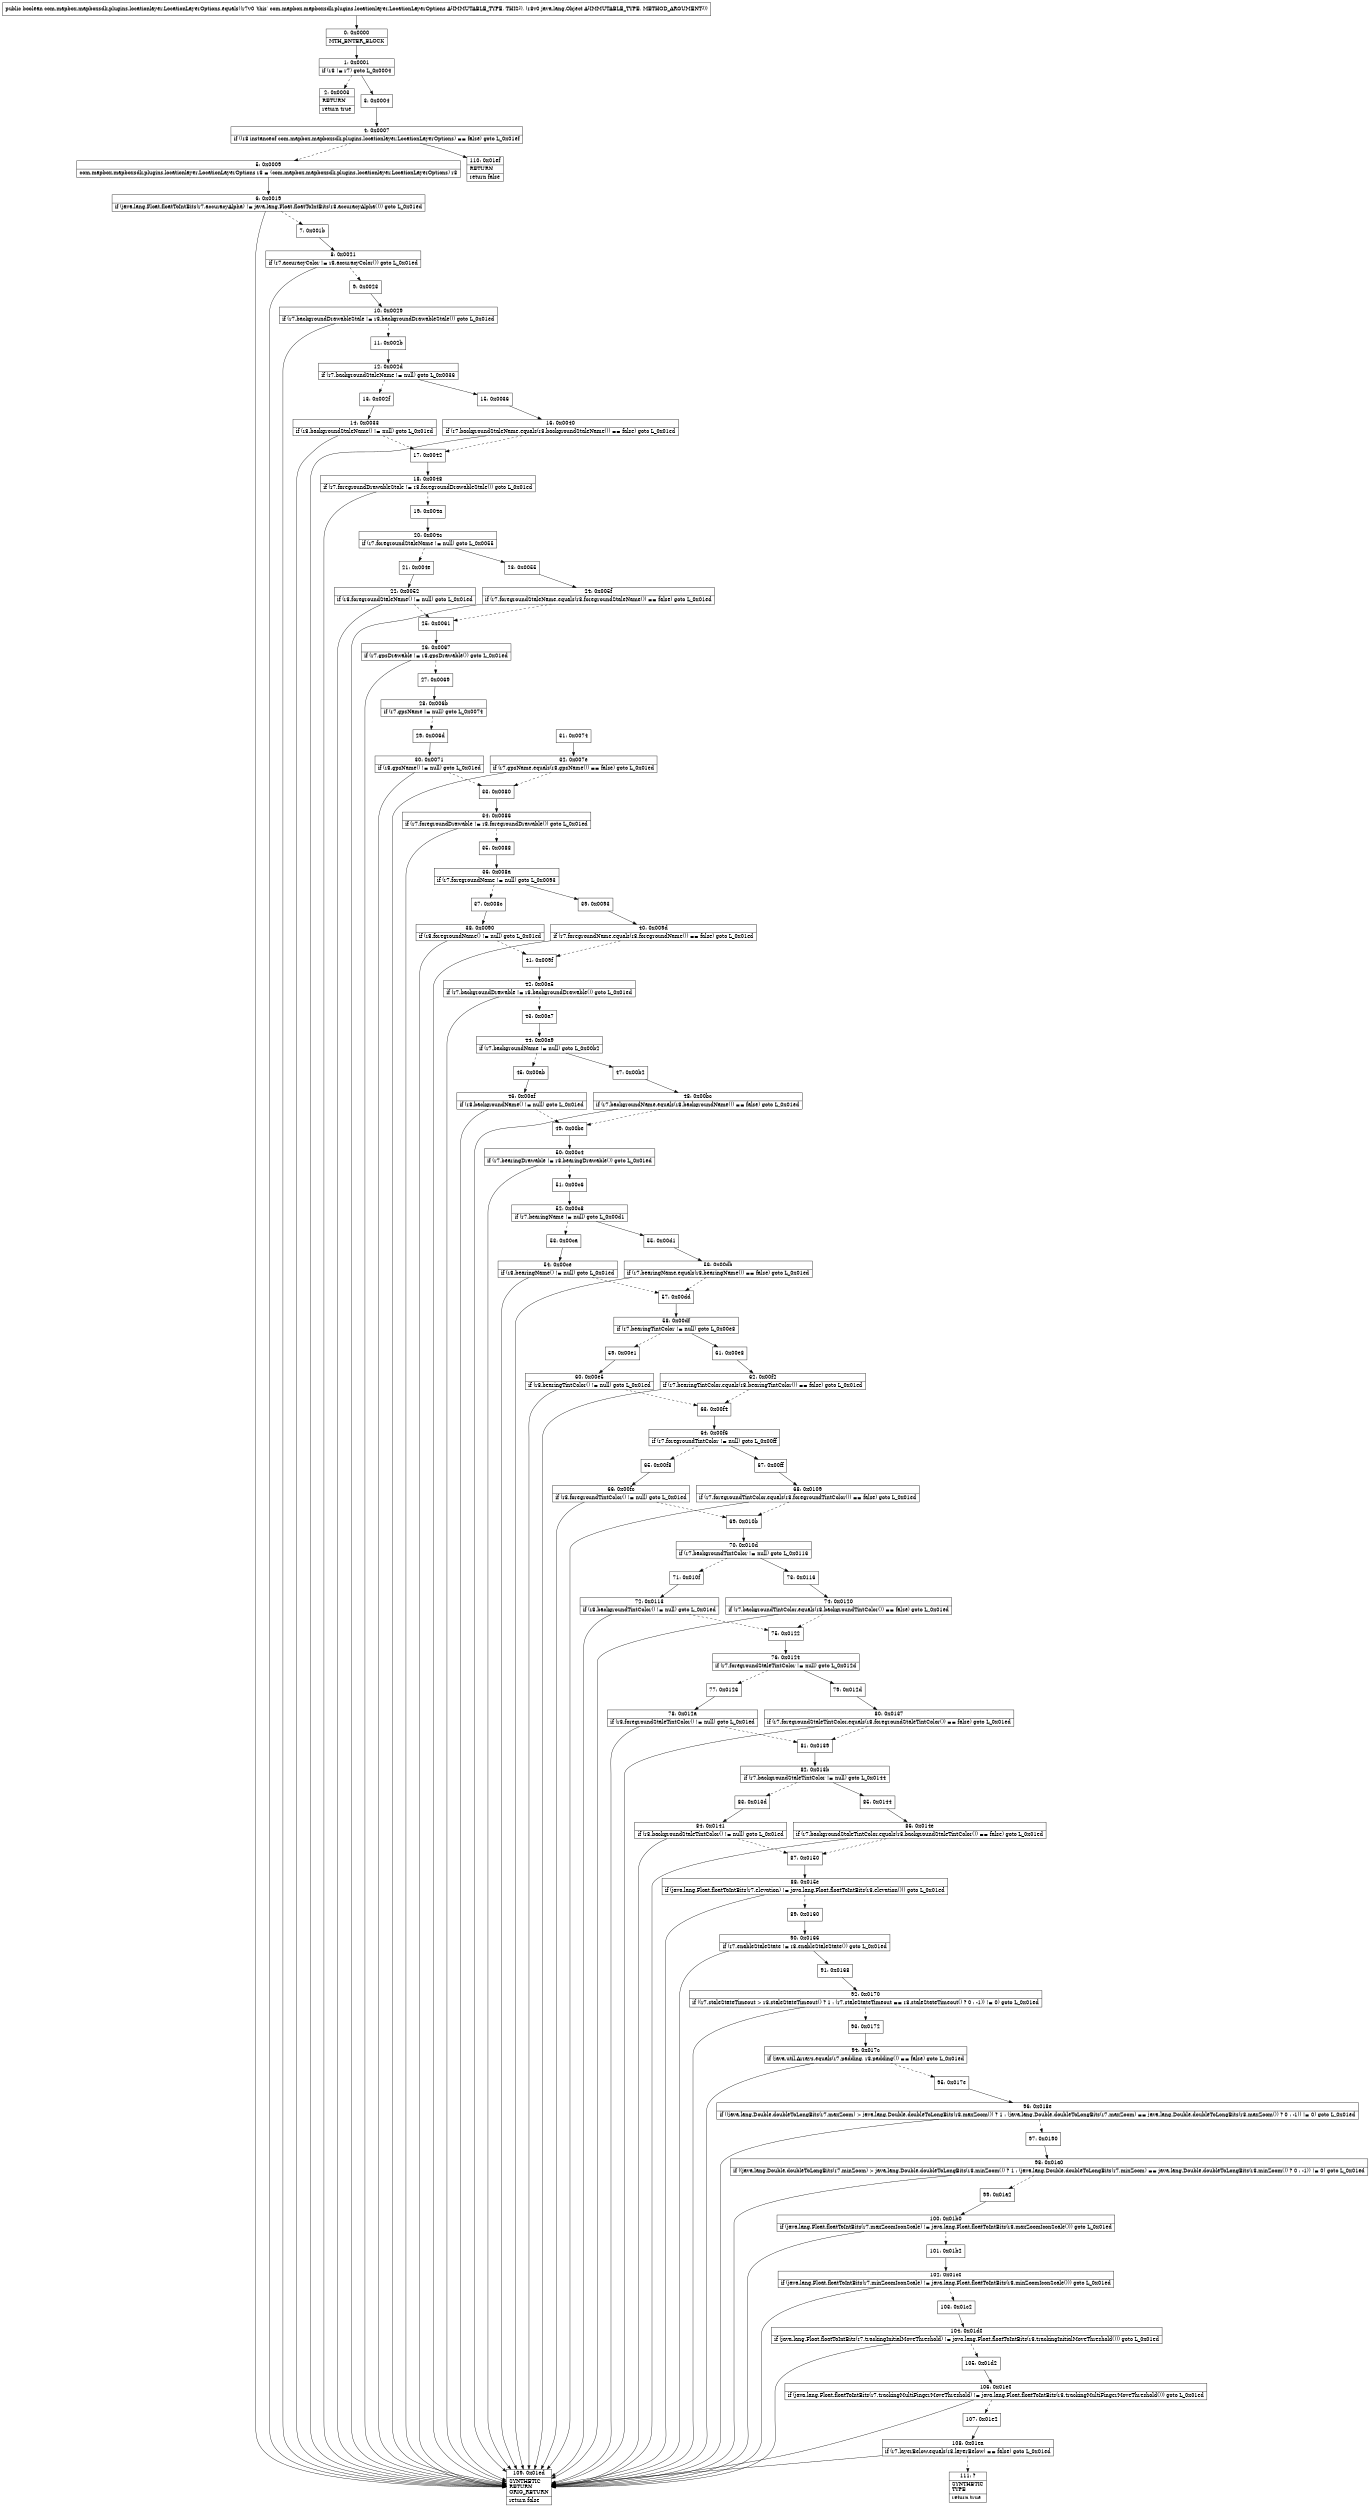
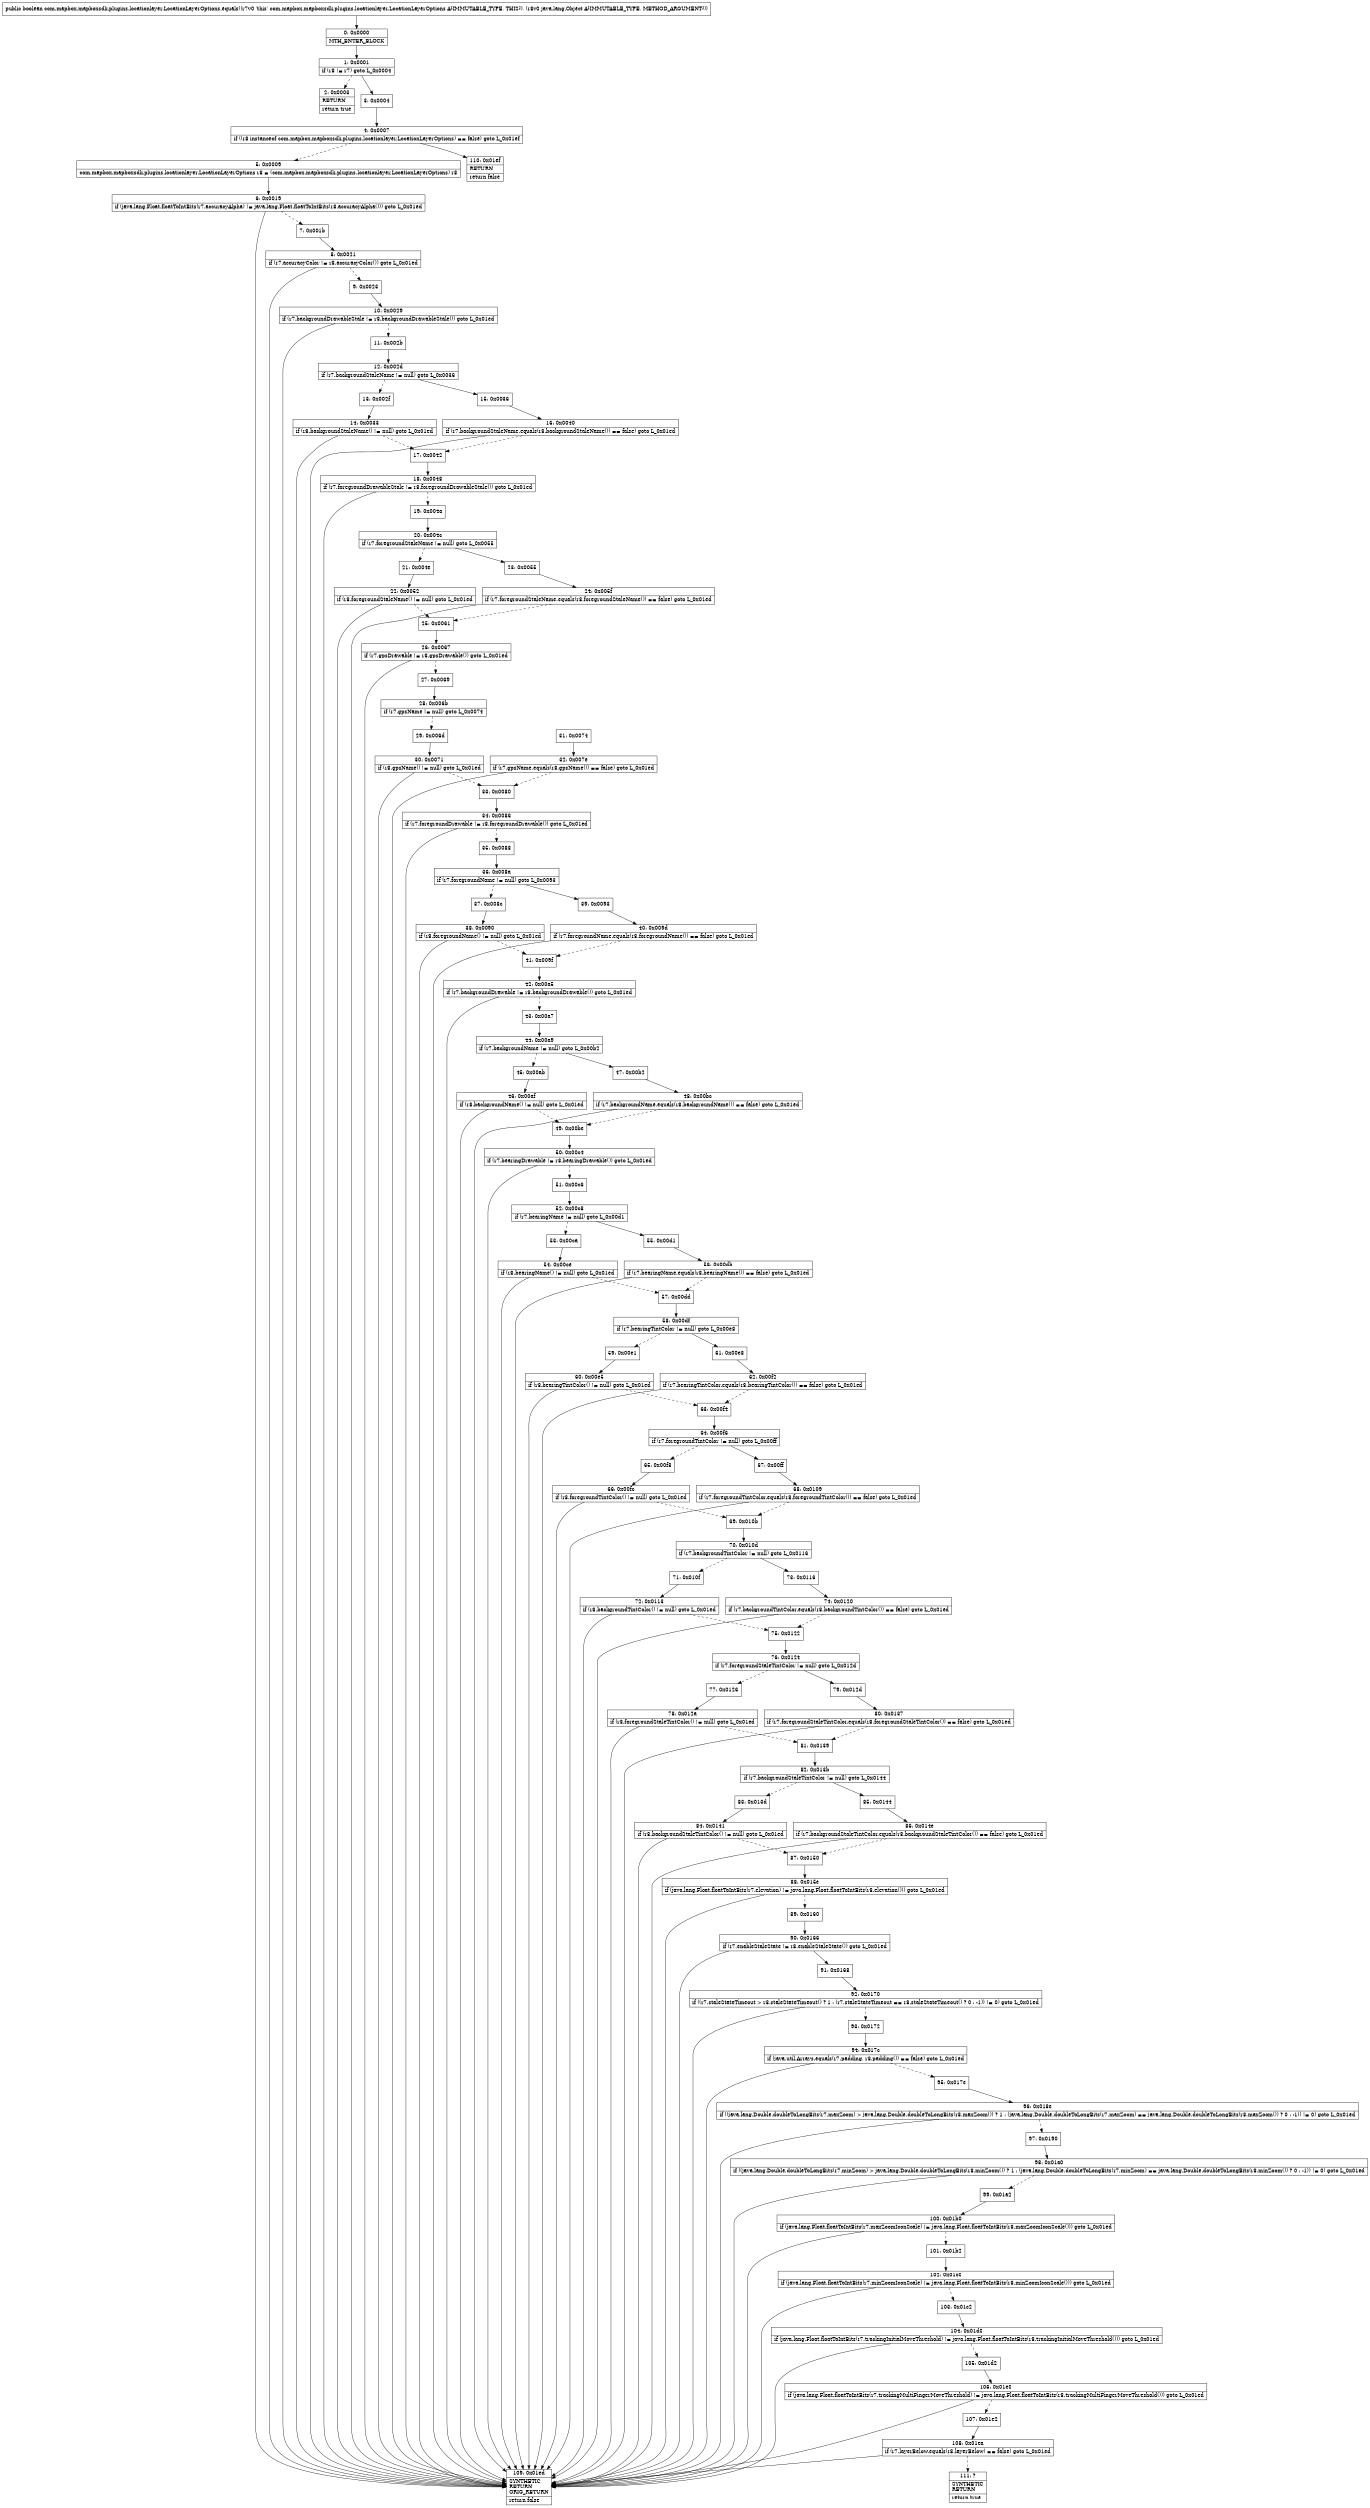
node "111: ?": text "TYPE" -> "RETURN"
